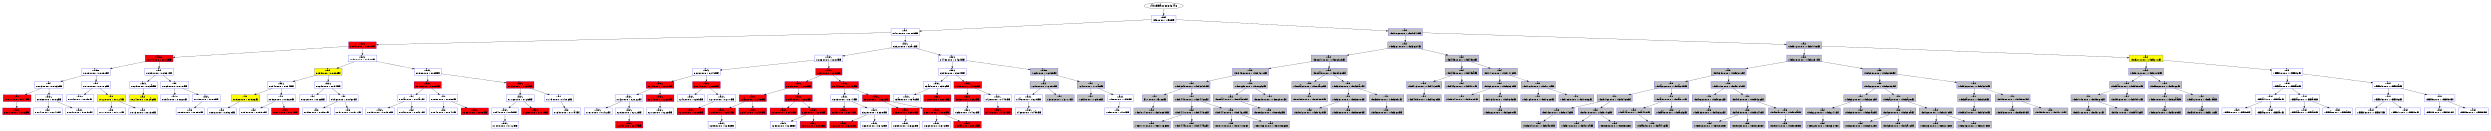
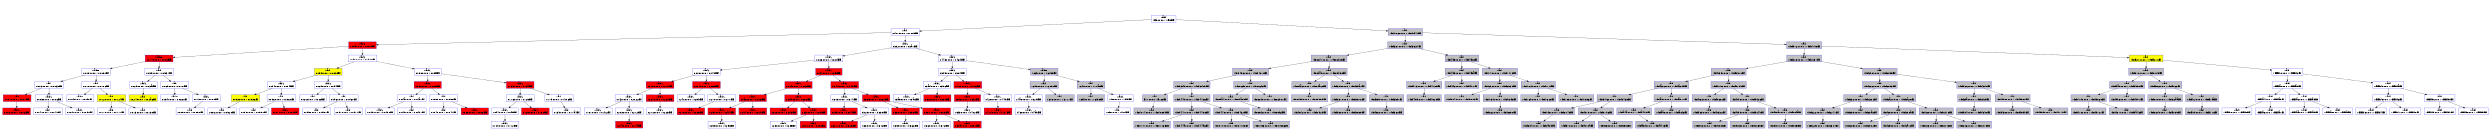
node "vad_fffffa80333d64a8": removed
